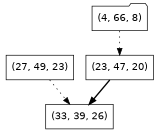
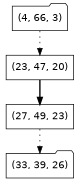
node "(4, 66, 8)": label "(4, 66, 8)" -> "(4, 66, 3)"
edge "(23, 47, 20)" -> "(33, 39, 26)": now "(23, 47, 20)" -> "(27, 49, 23)"
node "(33, 39, 26)": shape box -> folder
